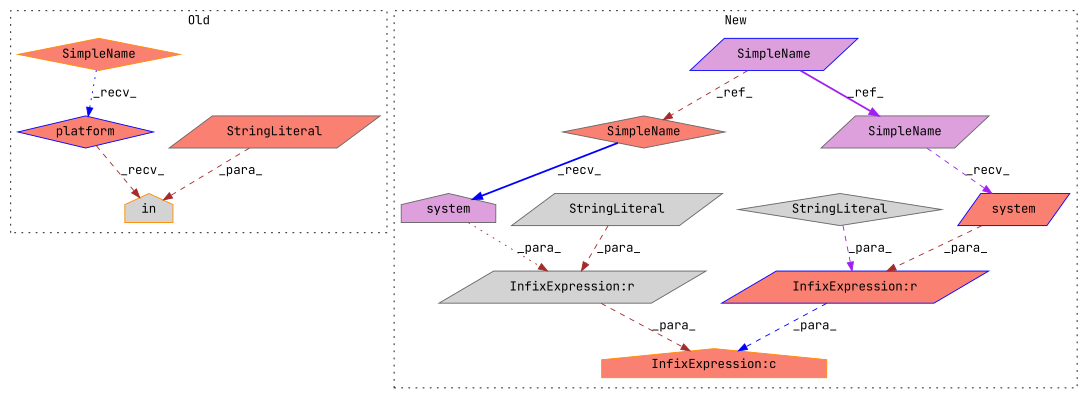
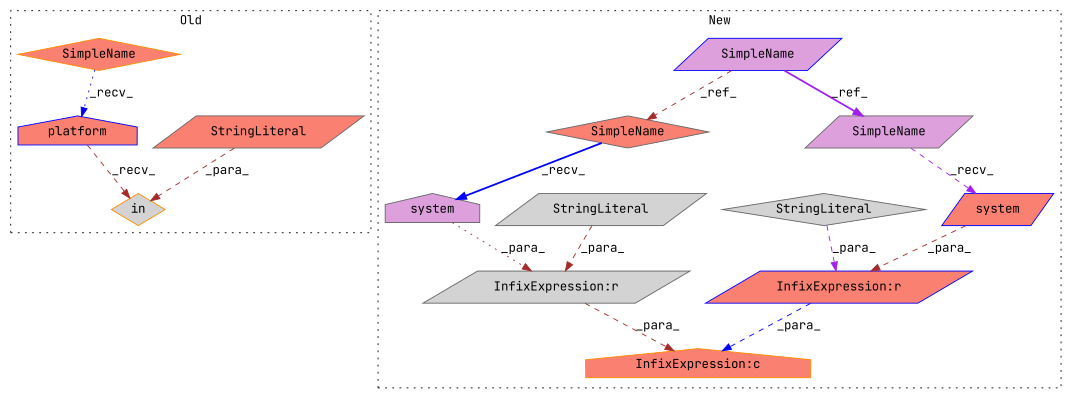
node "platform": shape diamond -> house
node "in": shape house -> diamond
